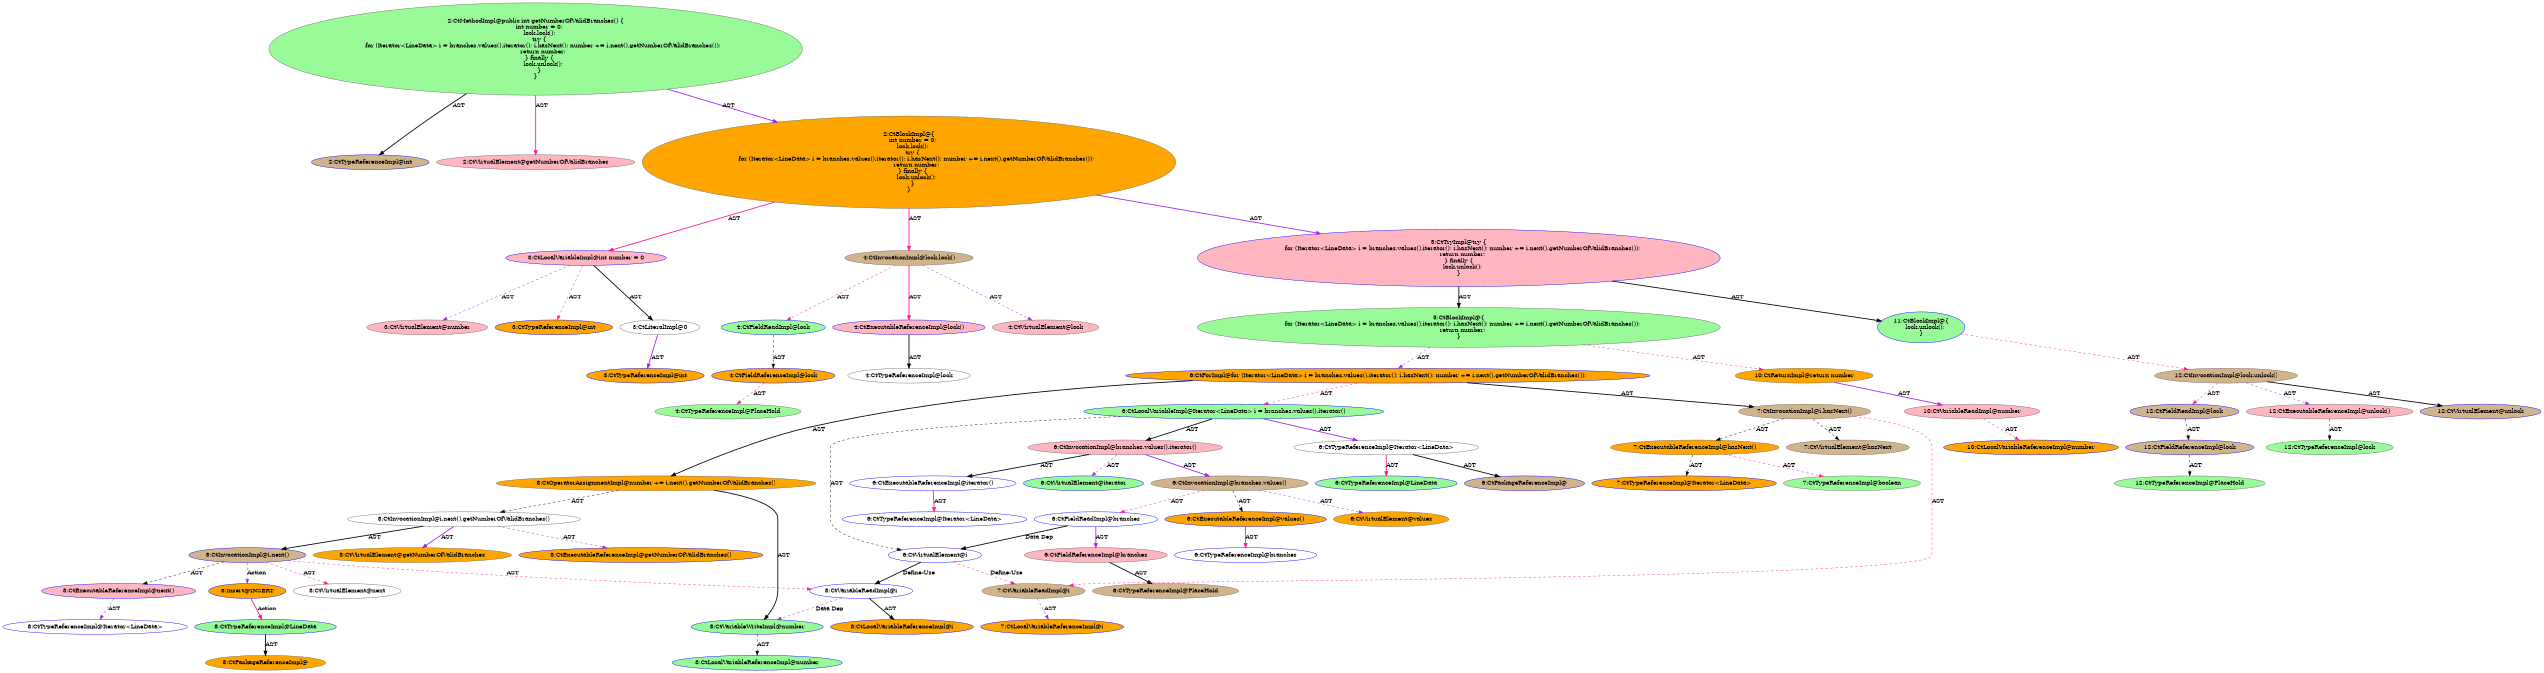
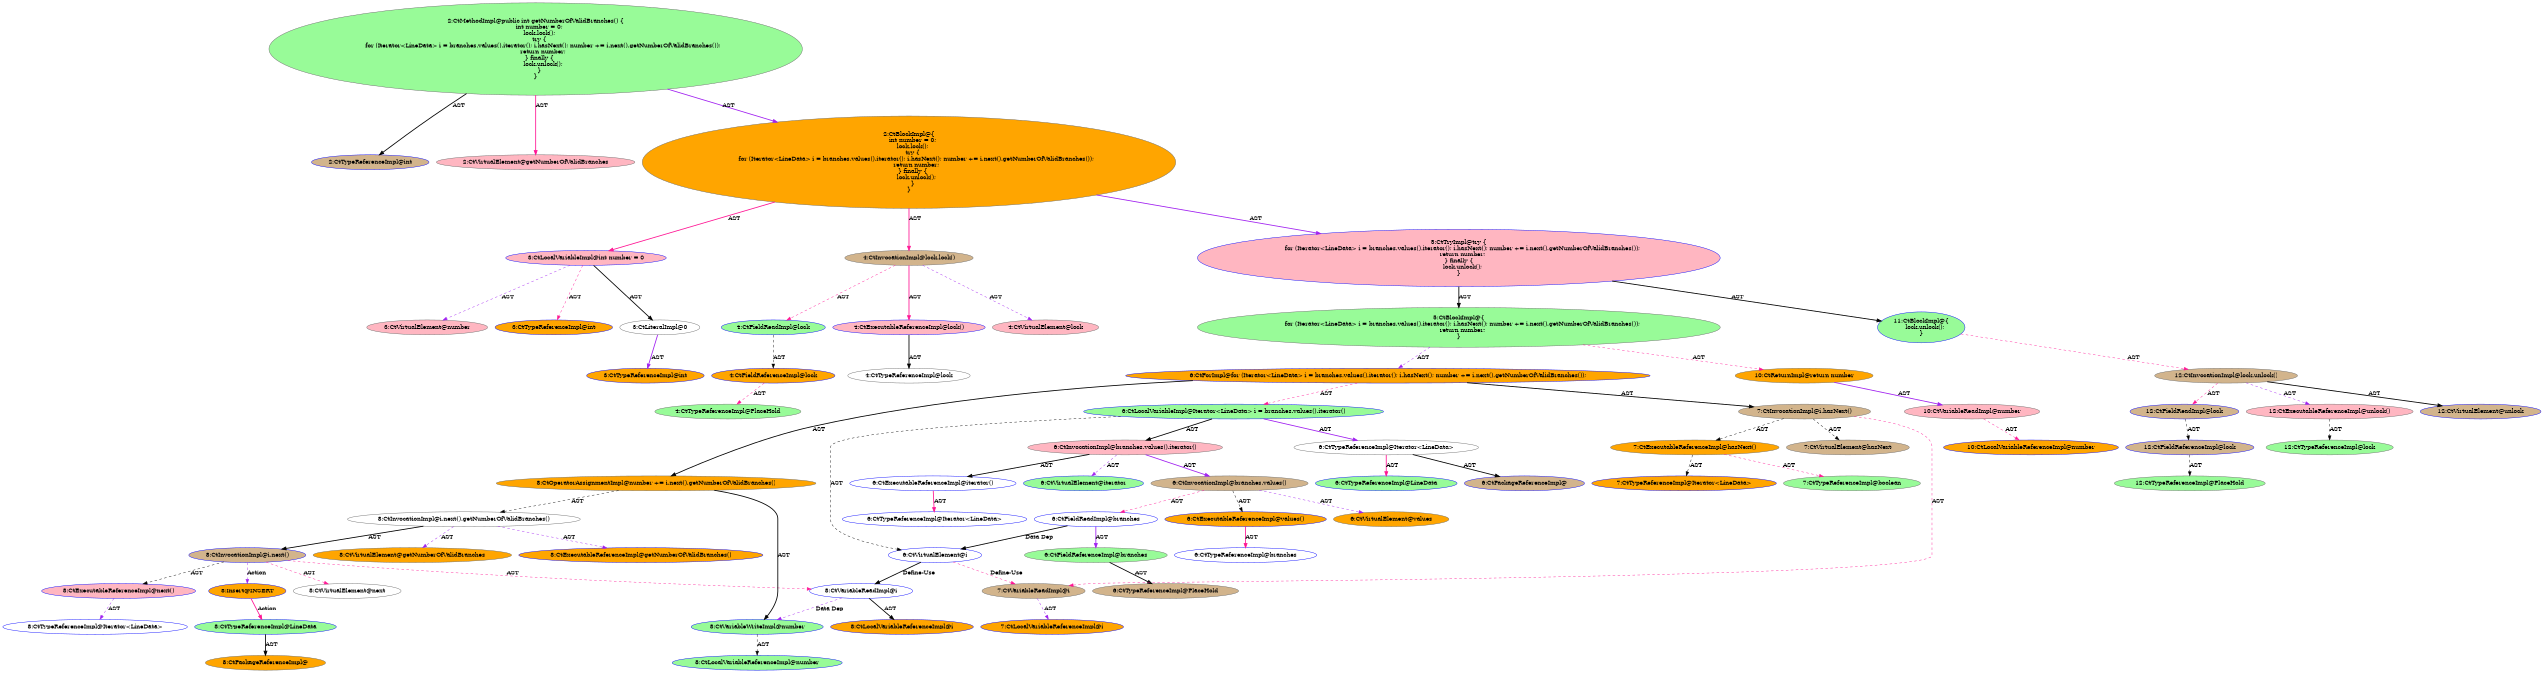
edge "8:CtInvocationImpl@i.next().getNumberOfValidBranches()" -> "8:CtVirtualElement@getNumberOfValidBranches": style bold -> dashed
node "6:CtFieldReferenceImpl@branches": fillcolor lightpink -> palegreen
